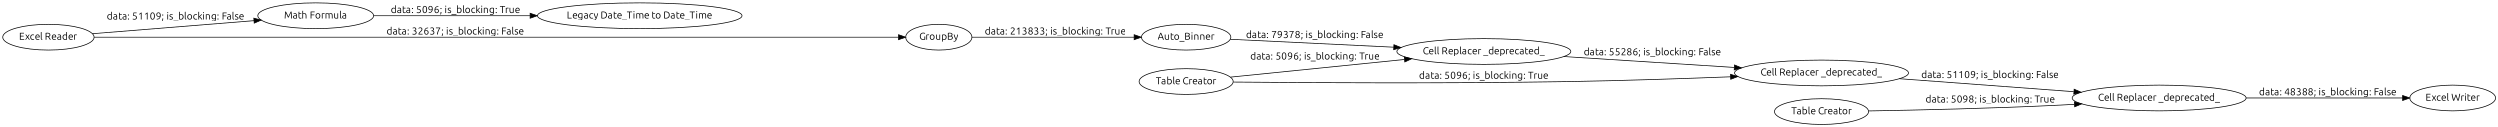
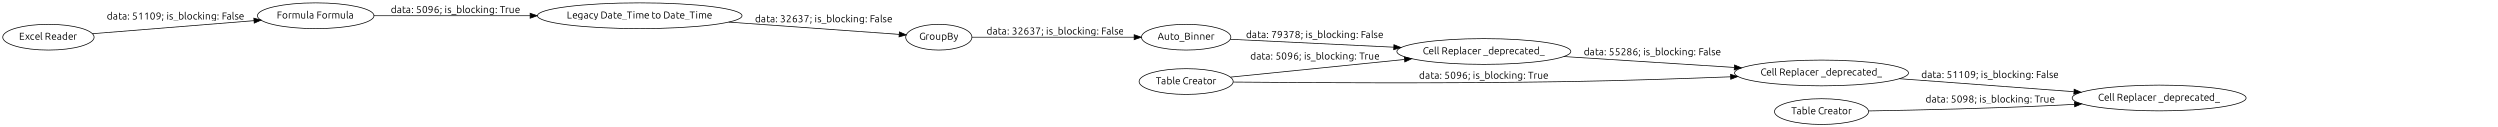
node "Math Formula": label "Math Formula" -> "Formula Formula"
edge "GroupBy" -> "Auto_Binner": label "data: 213833; is_blocking: True" -> "data: 32637; is_blocking: False"
edge "Excel Reader" -> "GroupBy": now "Legacy Date_Time to Date_Time" -> "GroupBy"
node "Excel Writer": removed
